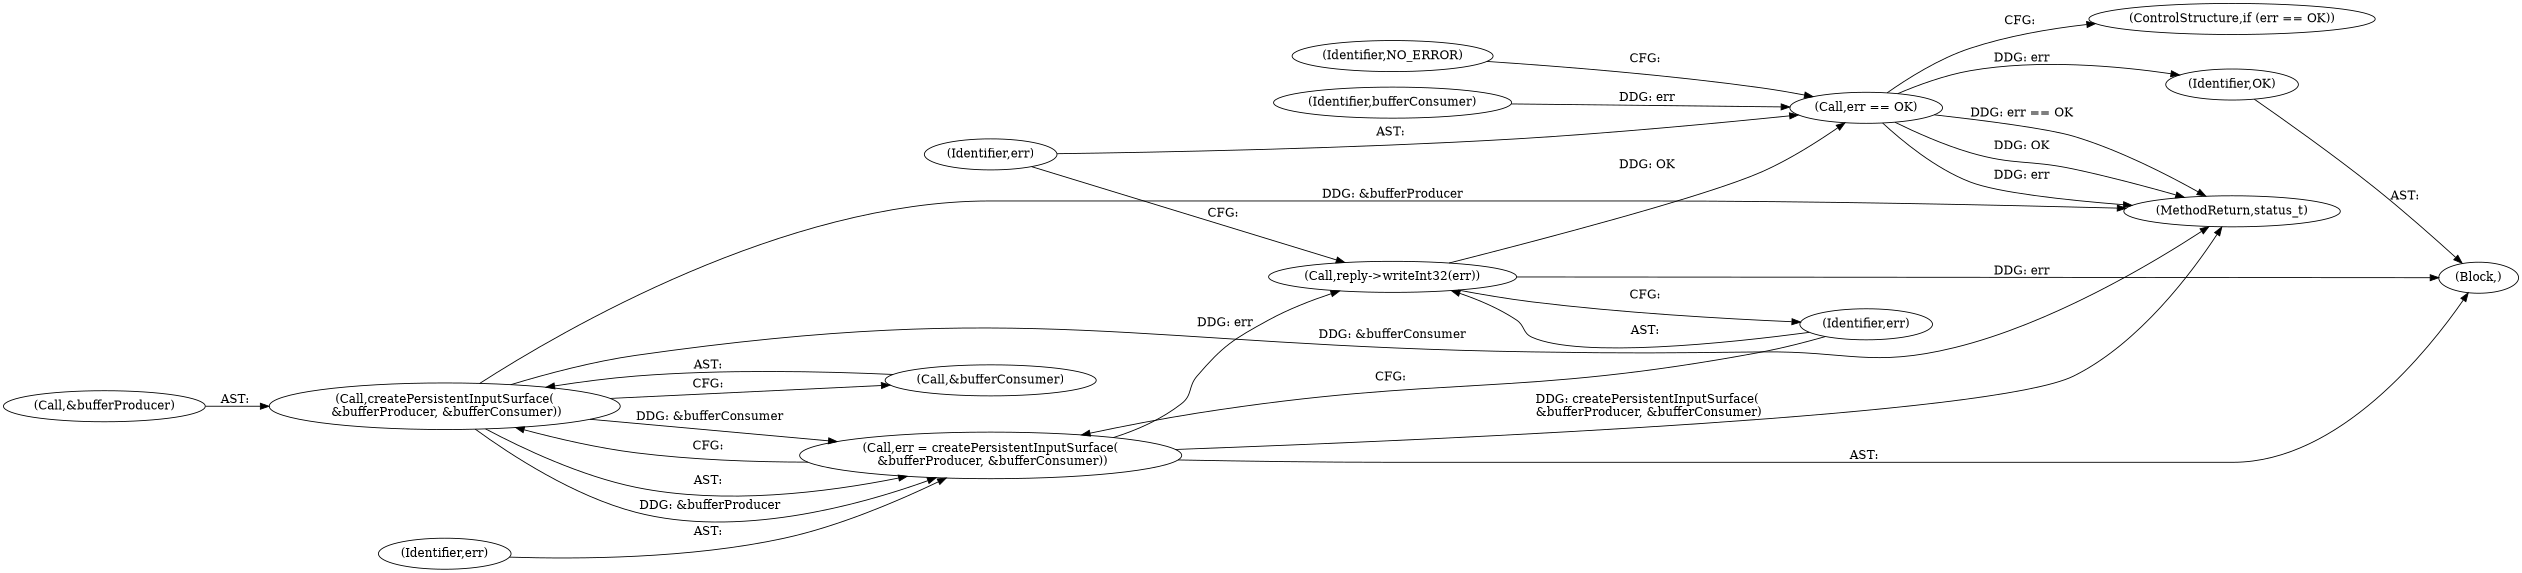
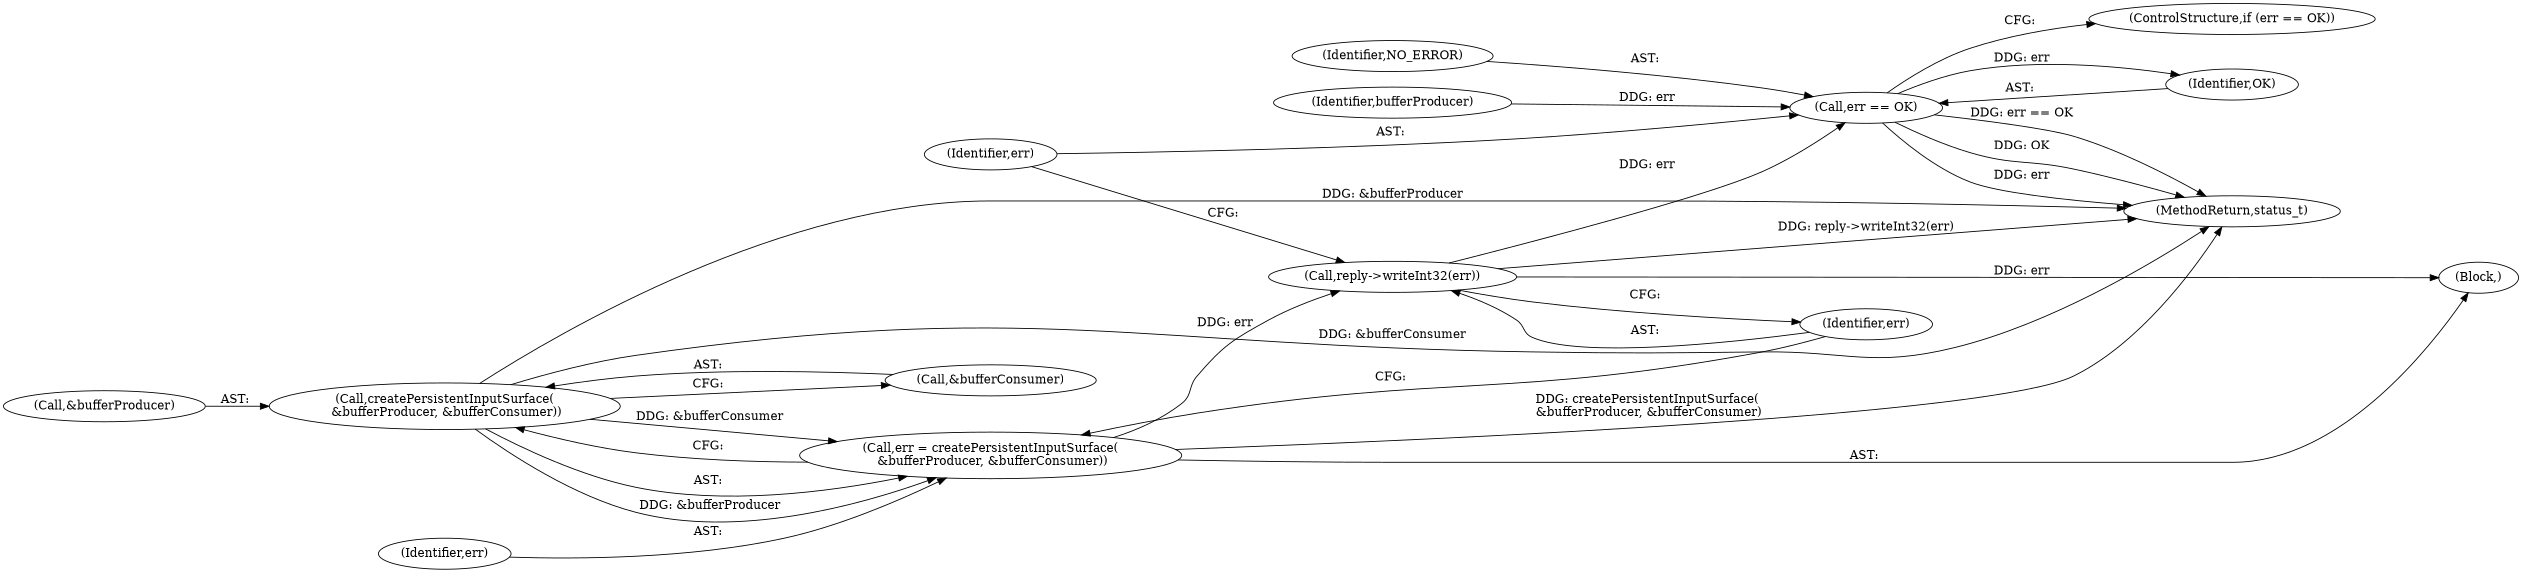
edge "(Identifier,NO_ERROR)" -> "(Call,err == OK)": label "CFG: " -> "AST: "
node "(Identifier,bufferConsumer)": label "(Identifier,bufferConsumer)" -> "(Identifier,bufferProducer)"
edge "(Call,reply->writeInt32(err))" -> "(Call,err == OK)": label "DDG: OK" -> "DDG: err"
edge "(Identifier,OK)" -> "(Block,)": now "(Identifier,OK)" -> "(Call,err == OK)"
edge "(Call,reply->writeInt32(err))" -> "(MethodReturn,status_t)": added, label "DDG: reply->writeInt32(err)"
